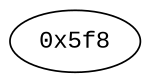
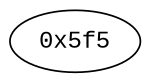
node "0x5f8": label "0x5f8" -> "0x5f5"
